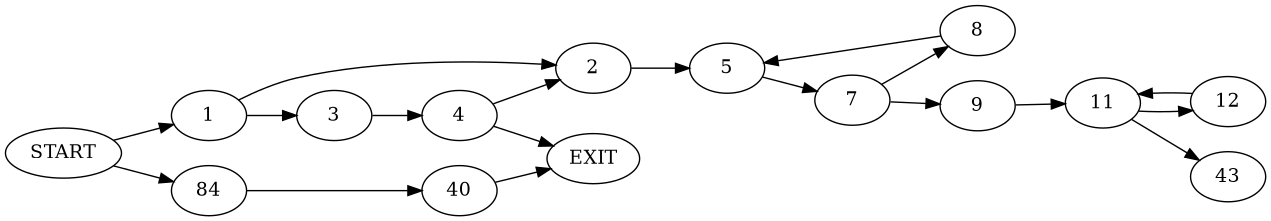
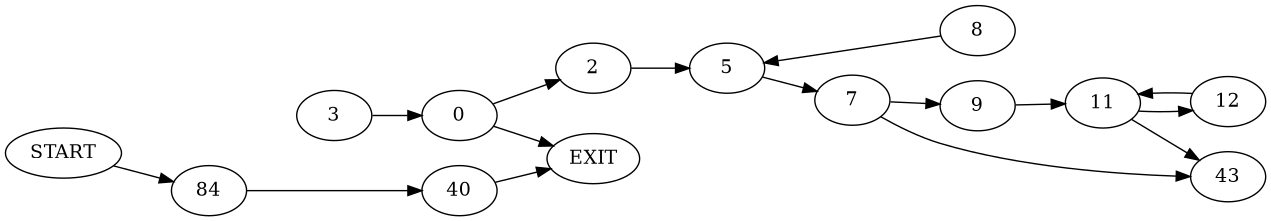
edge "7" -> "8": now "7" -> "43"
node "1": removed
node "4": label "4" -> "0"
